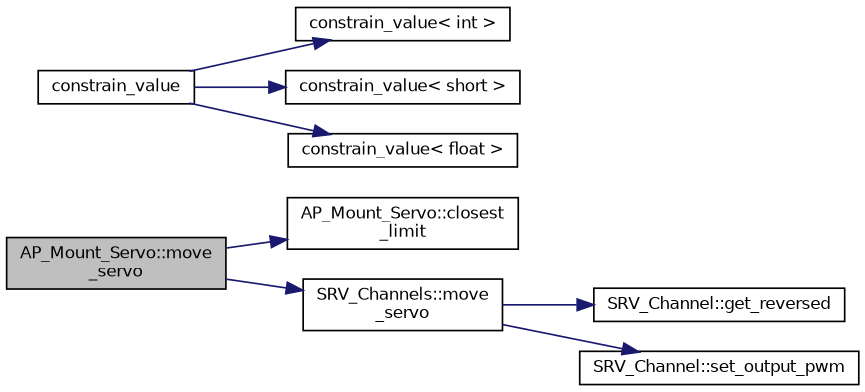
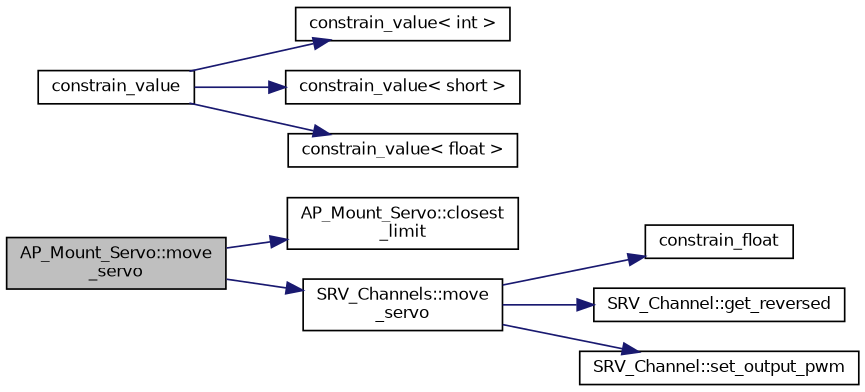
node "constrain_float": added
